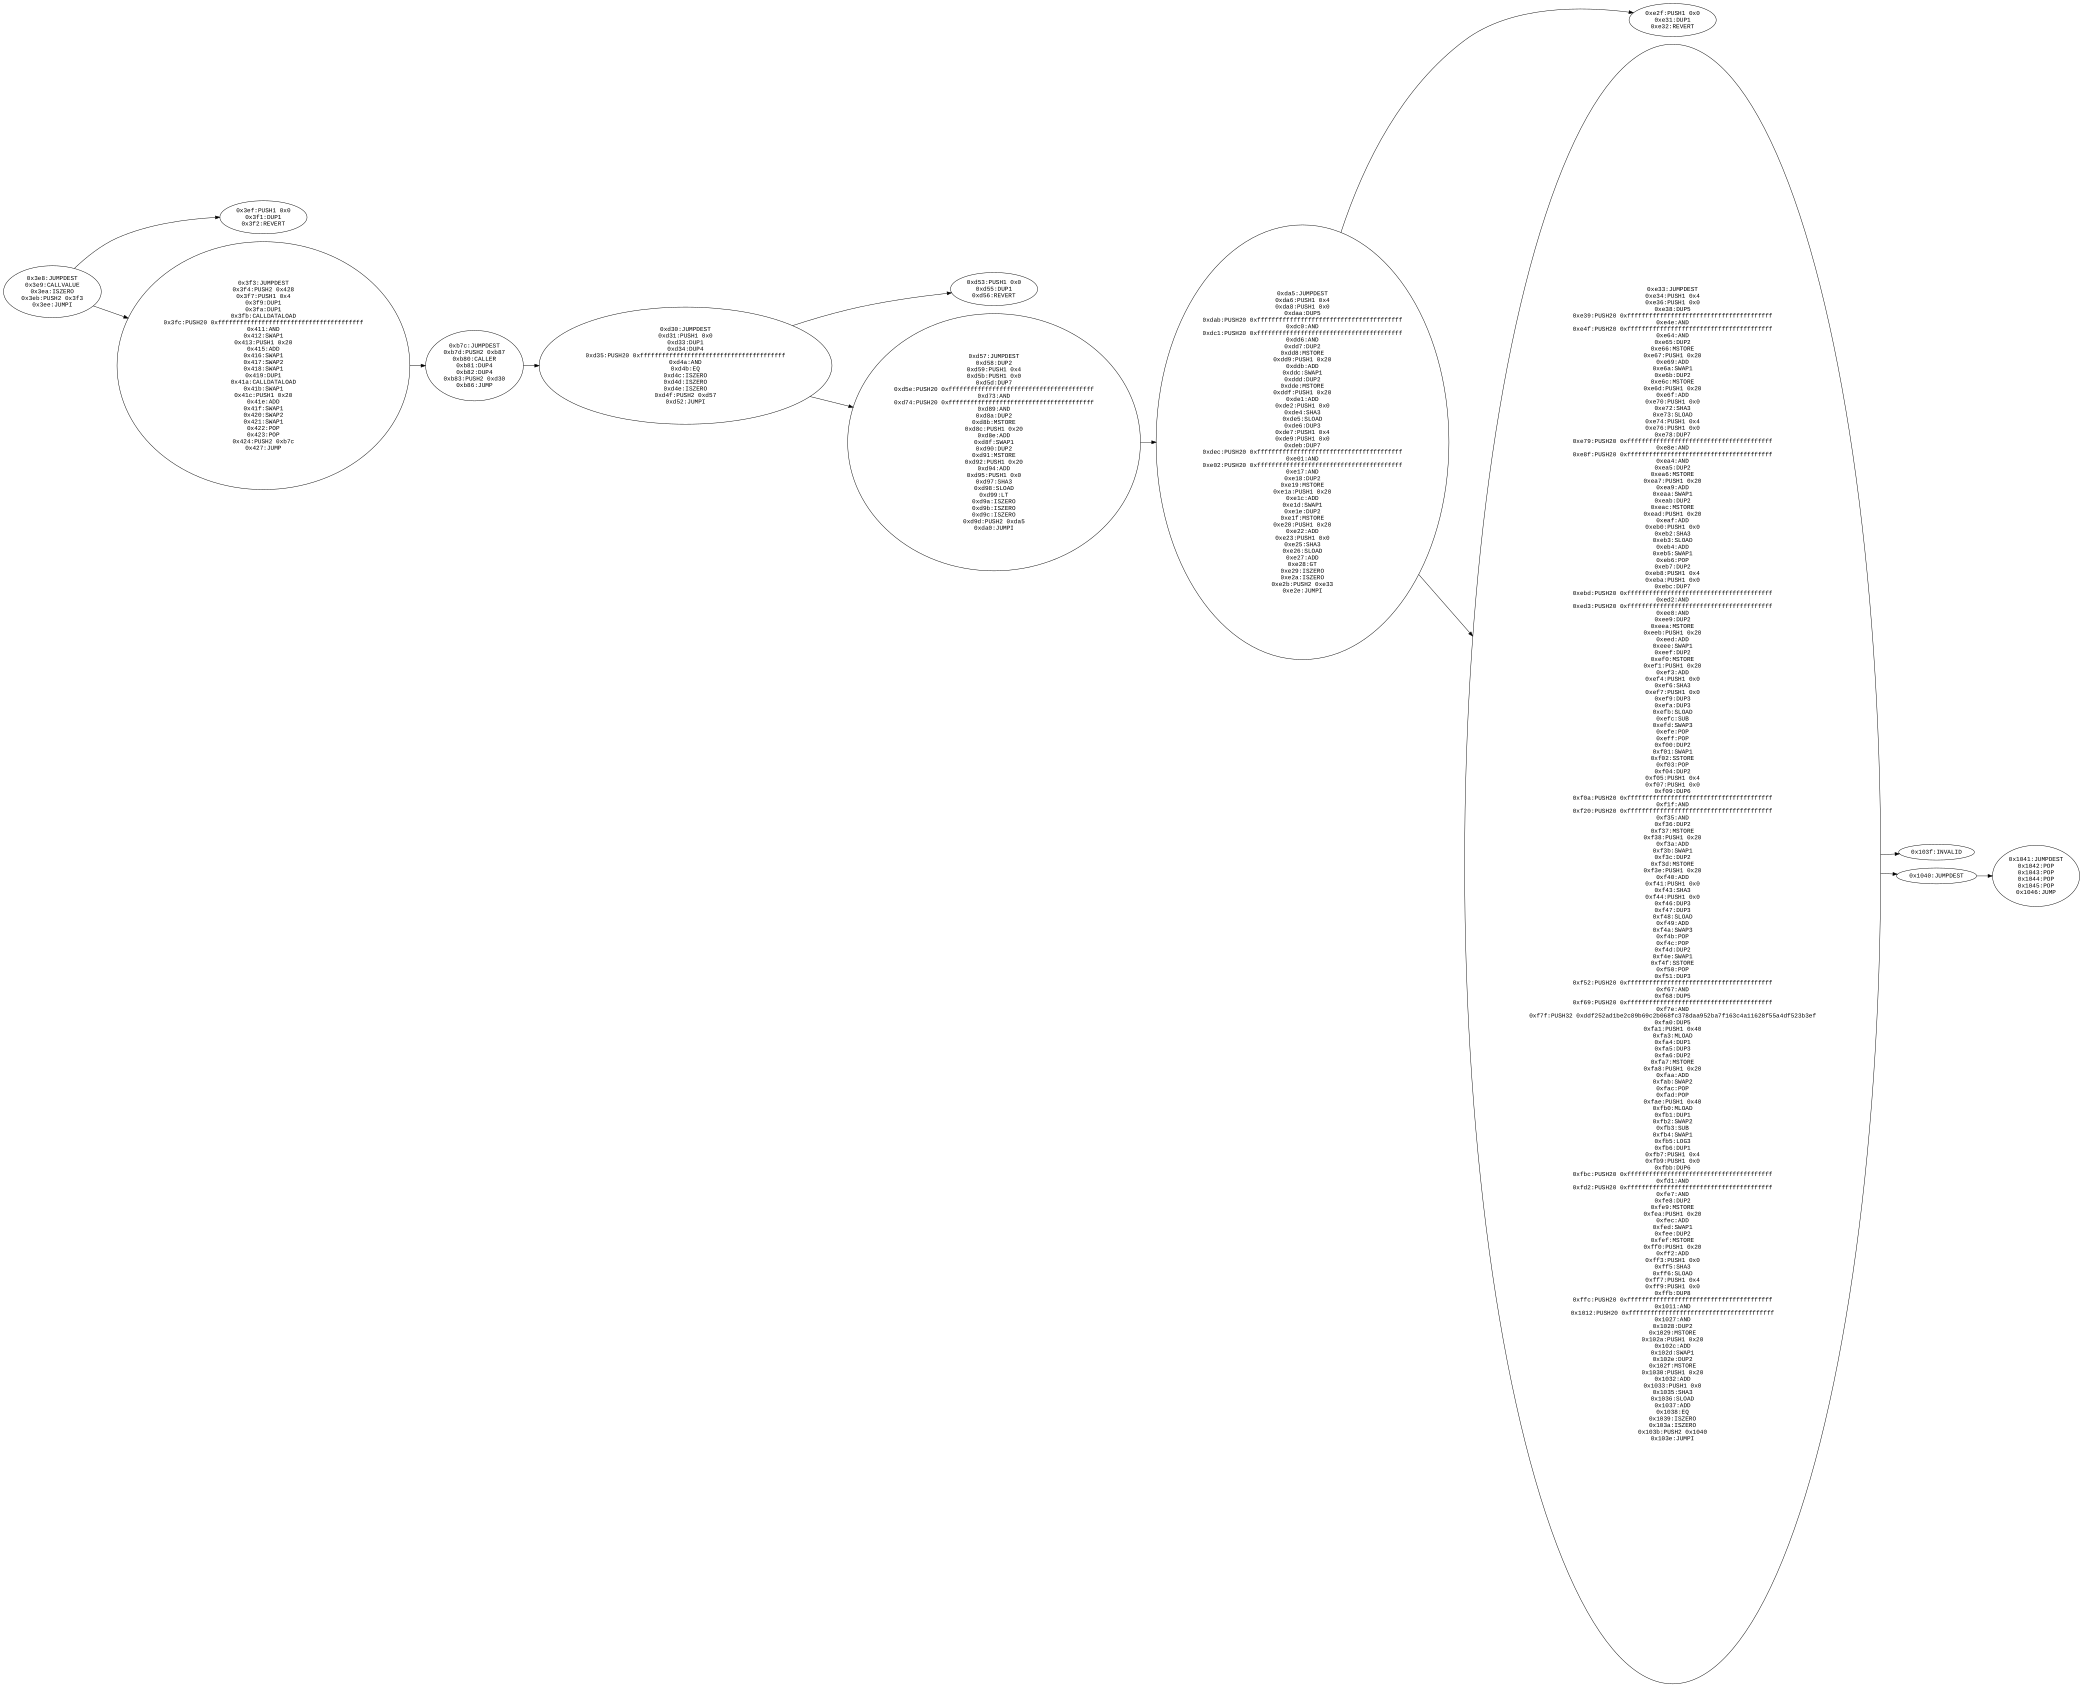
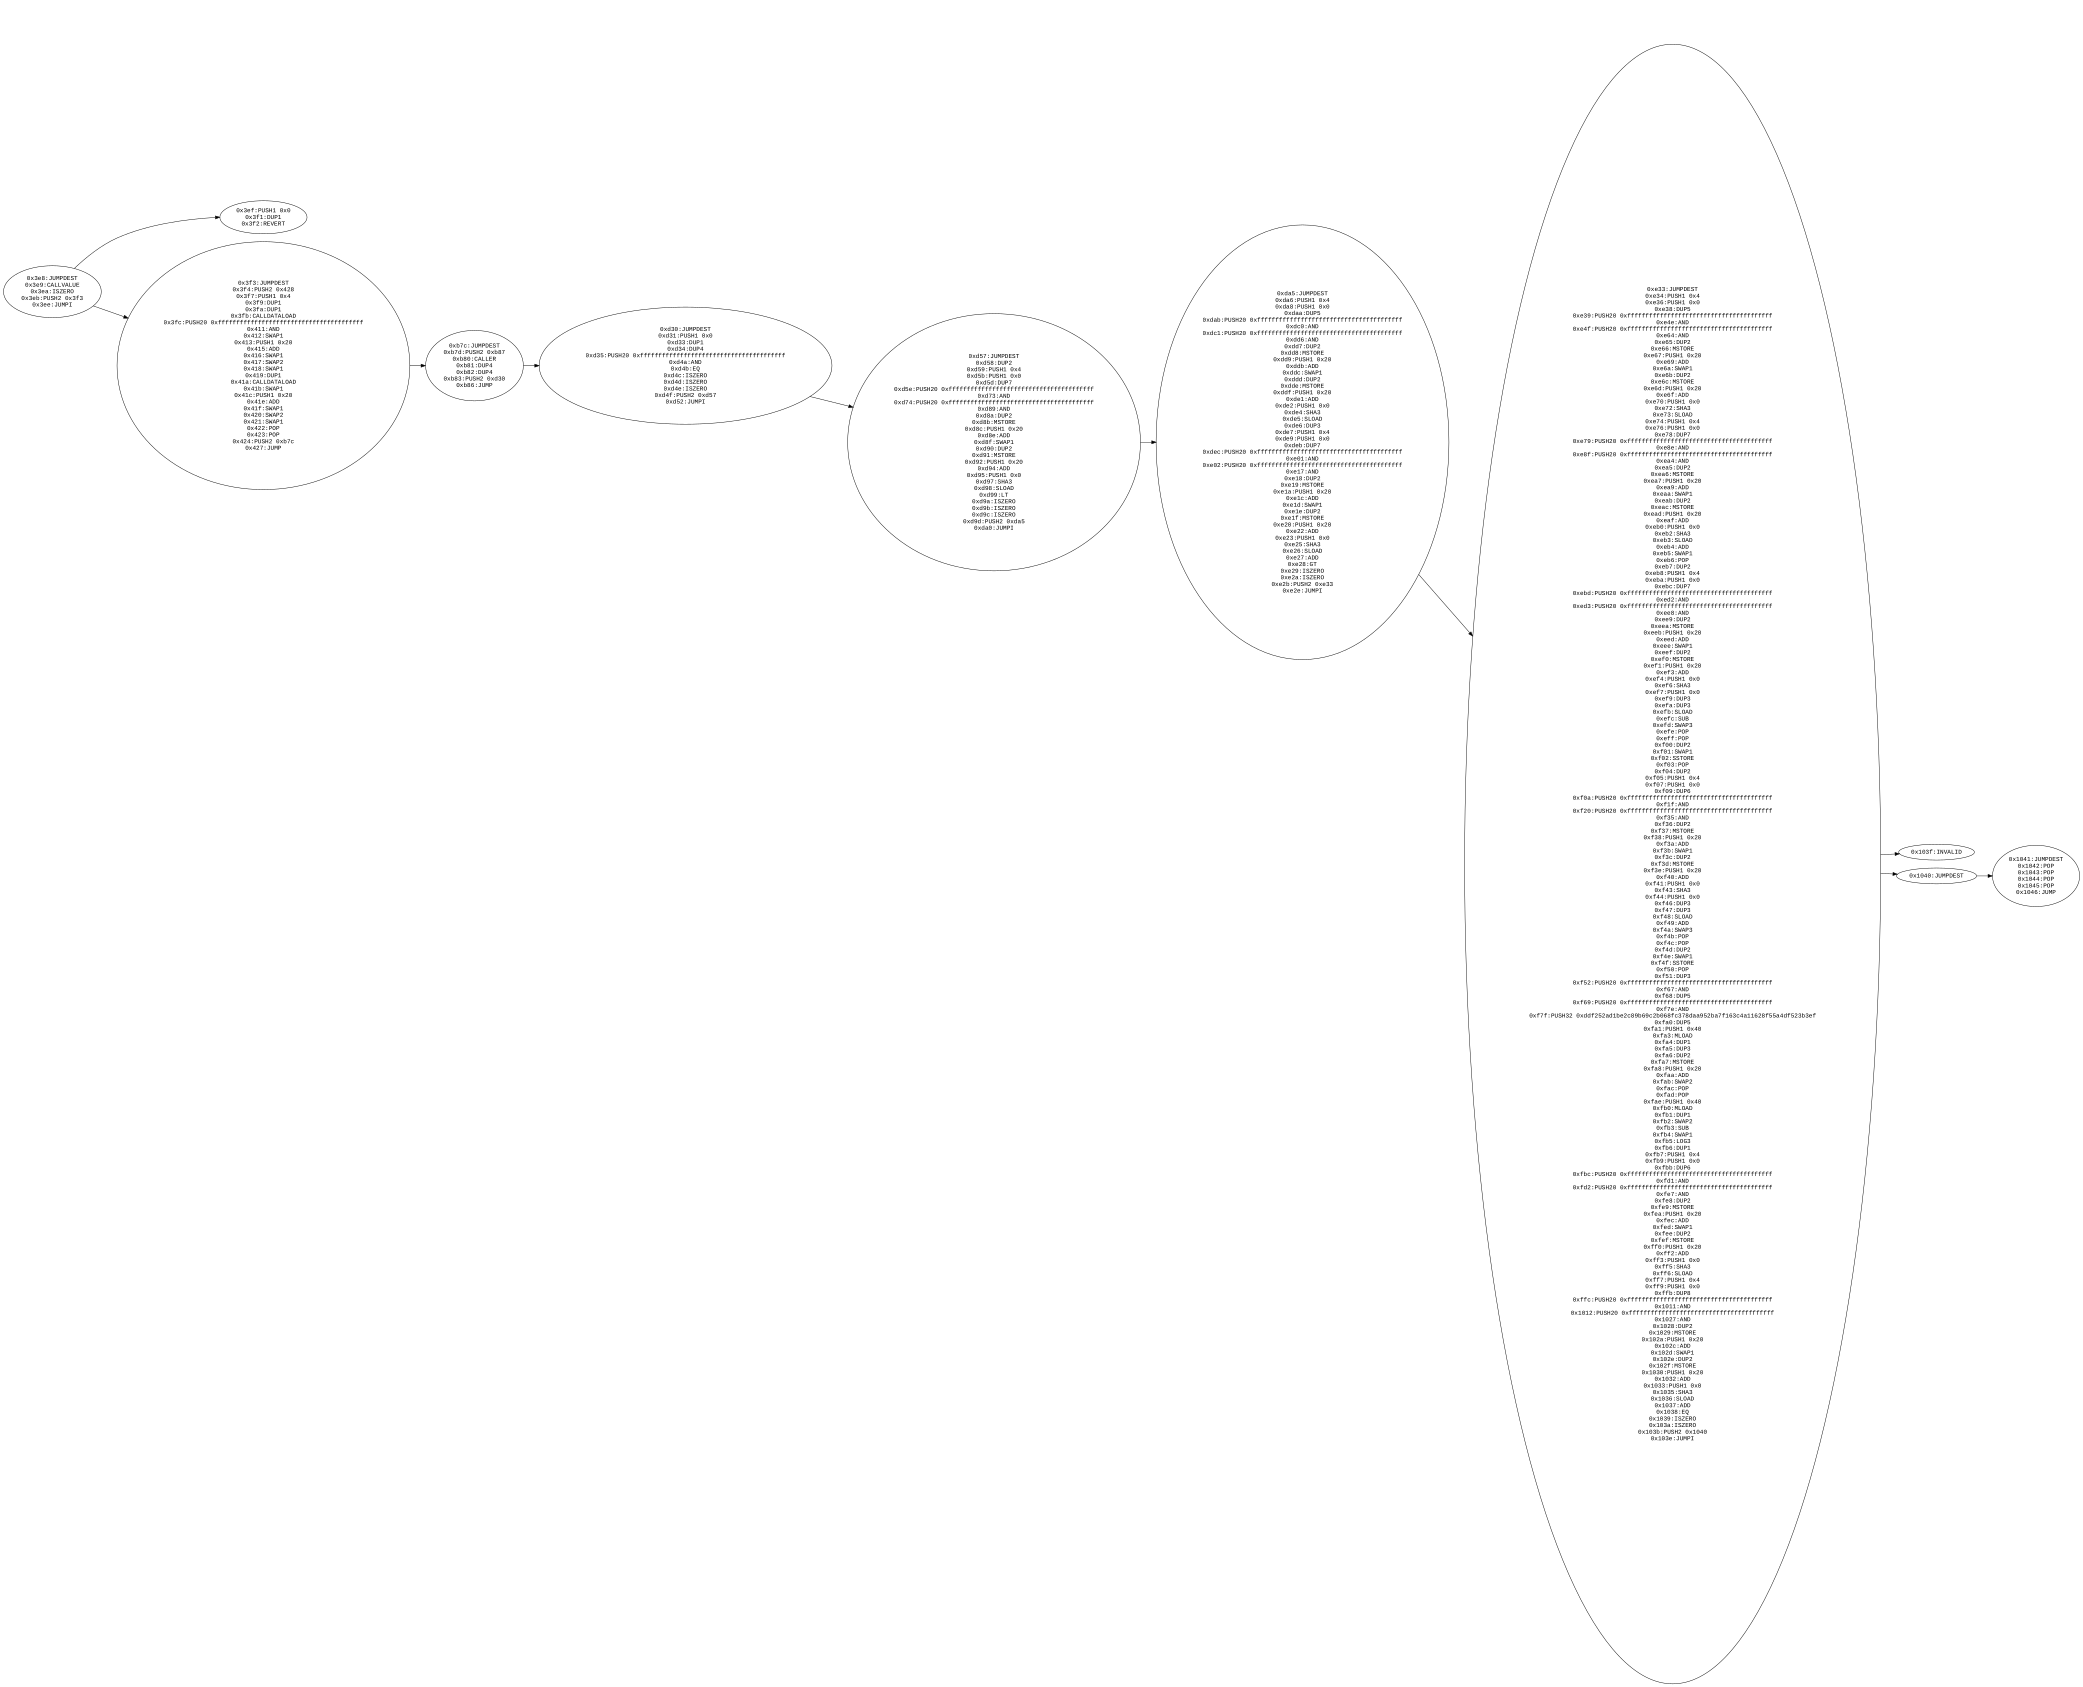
node "0xe2f:PUSH1 0x0 0xe31:DUP1 0xe32:REVERT": removed
node "0xd53:PUSH1 0x0 0xd55:DUP1 0xd56:REVERT": removed
